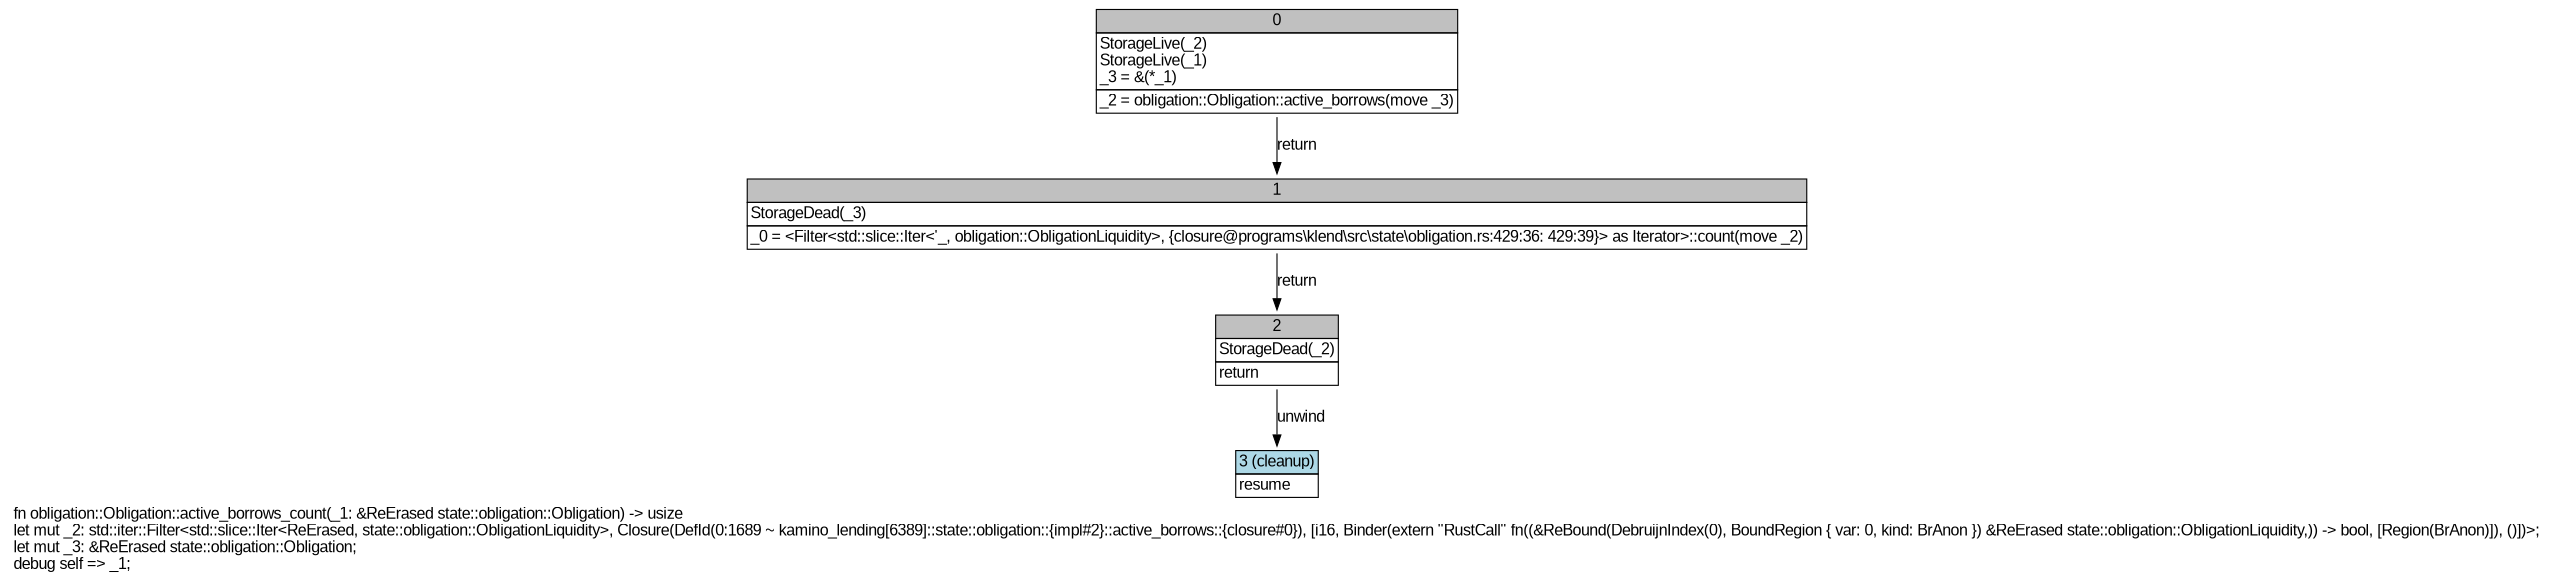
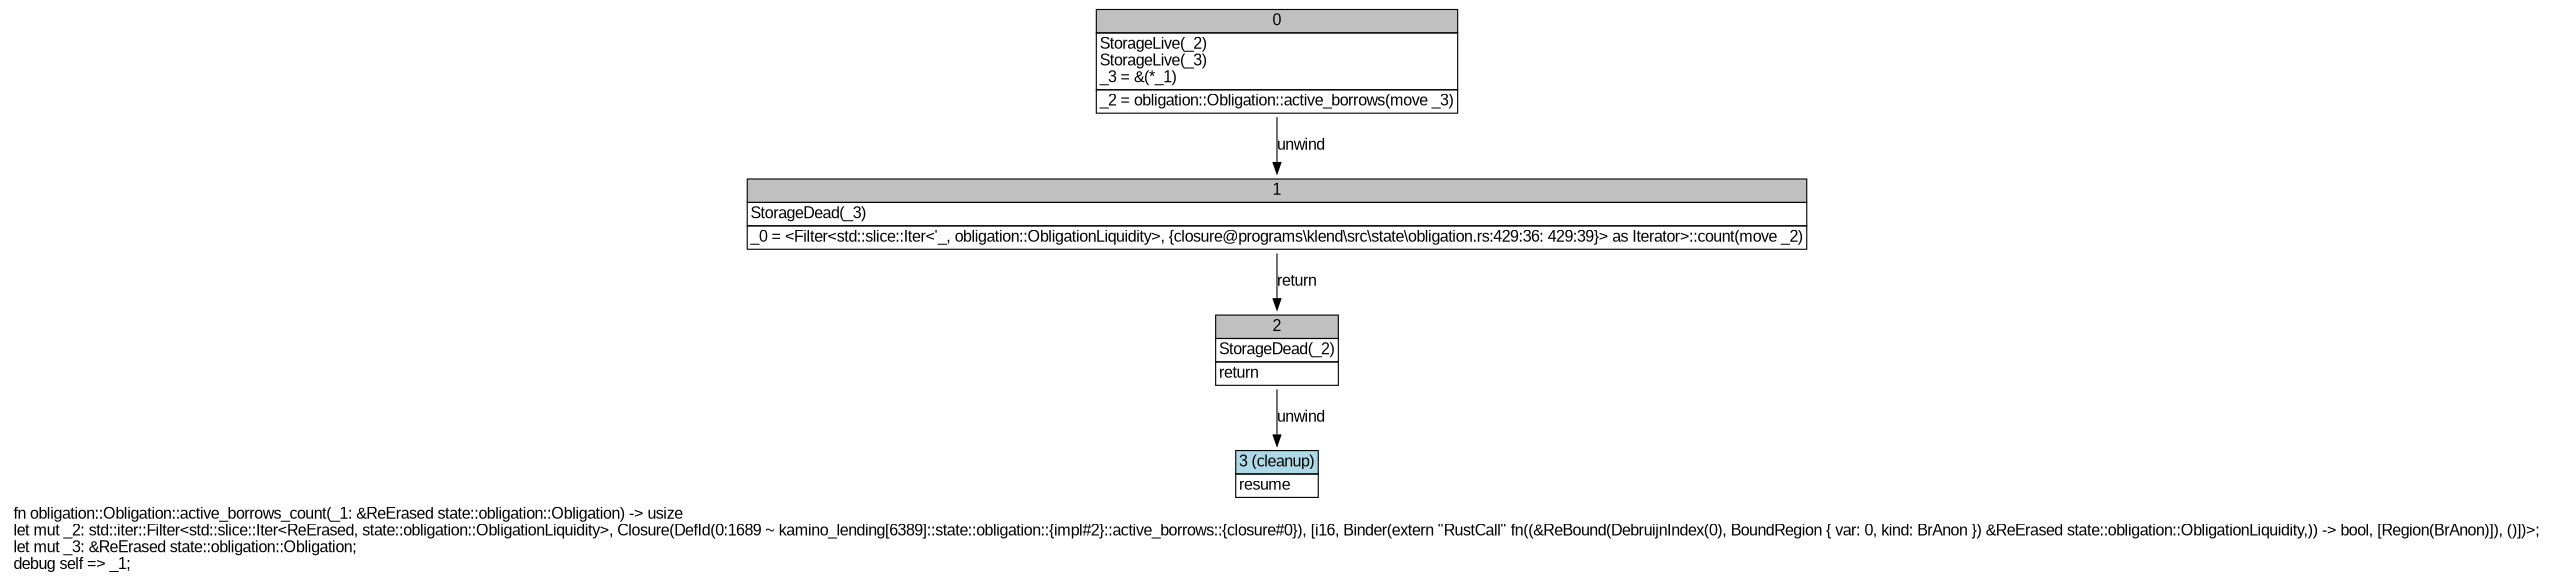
node "0": text "StorageLive(_1)" -> "StorageLive(_3)"
edge "0" -> "1": label "return" -> "unwind"
